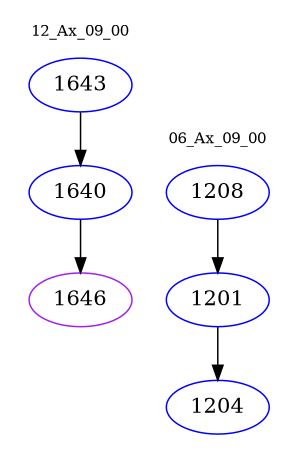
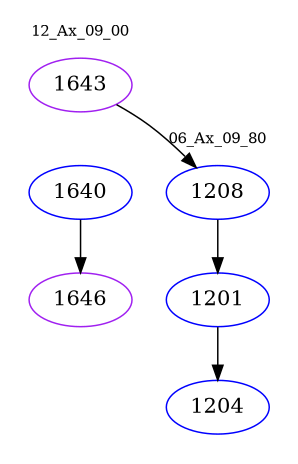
node "1643": color blue -> purple
edge "1643" -> "1640": now "1643" -> "1208"
cluster "06_Ax_09_00": label "06_Ax_09_00" -> "06_Ax_09_80"
